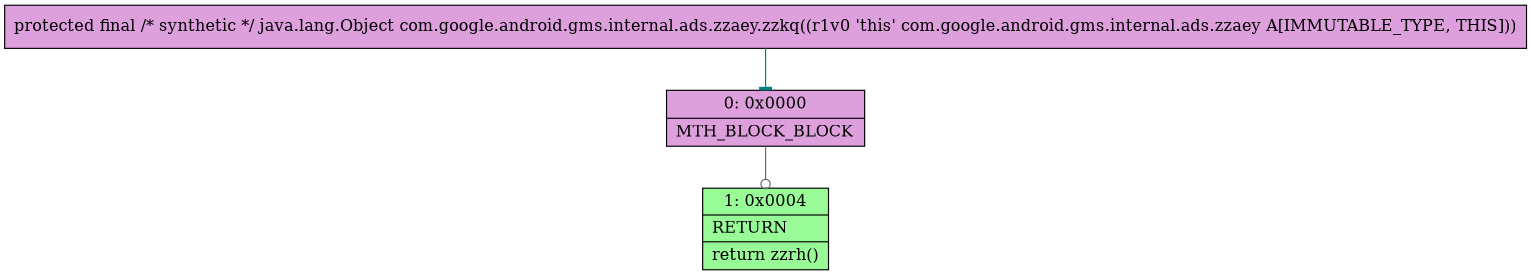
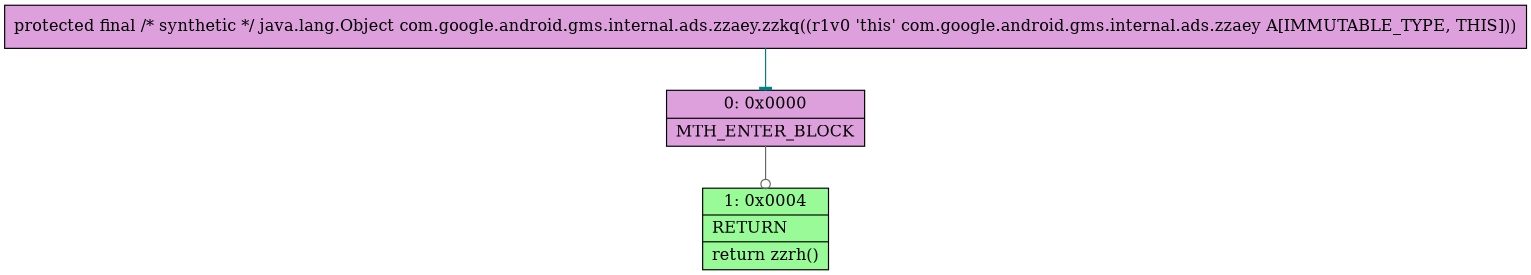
node "0: 0x0000": text "MTH_BLOCK_BLOCK" -> "MTH_ENTER_BLOCK"
